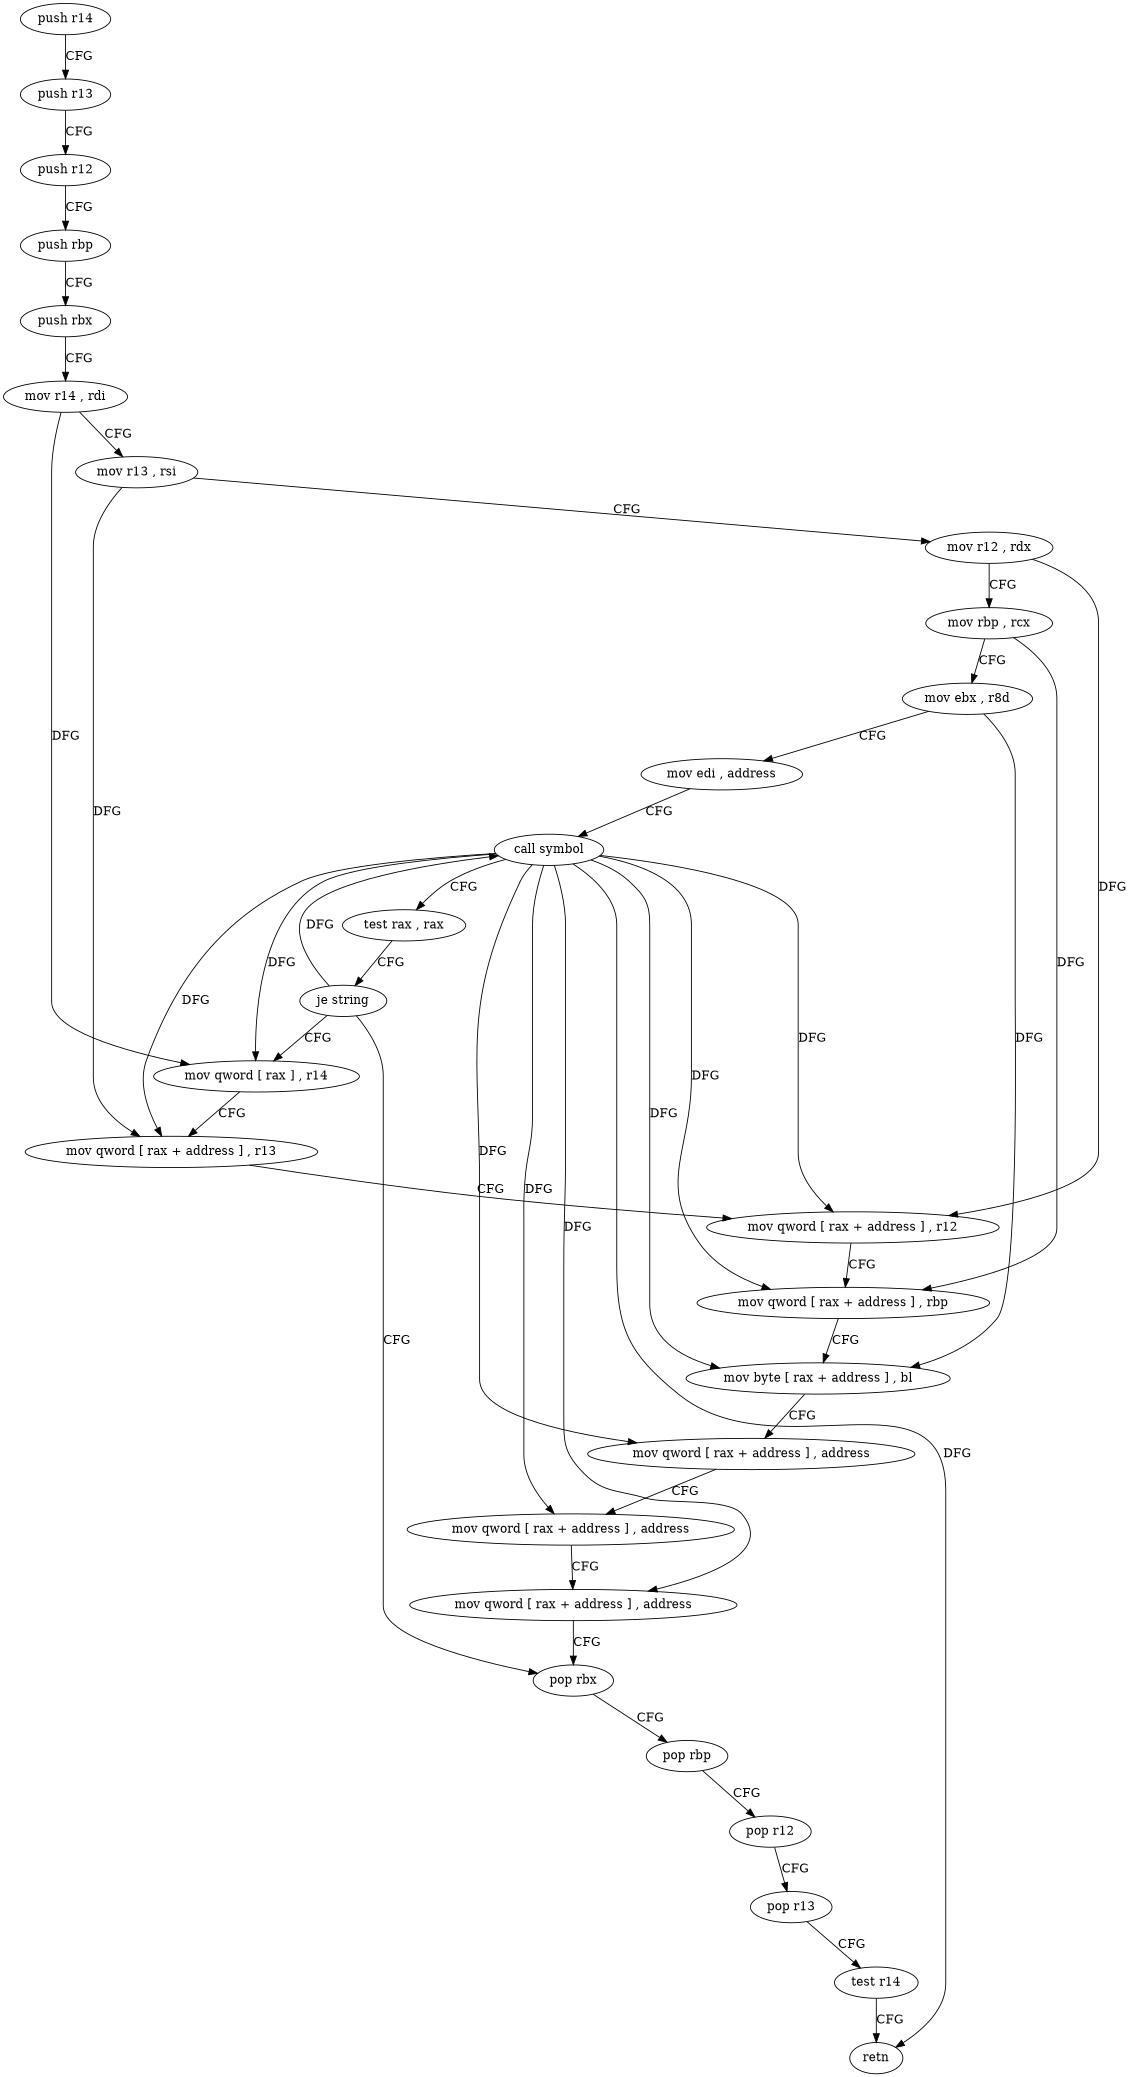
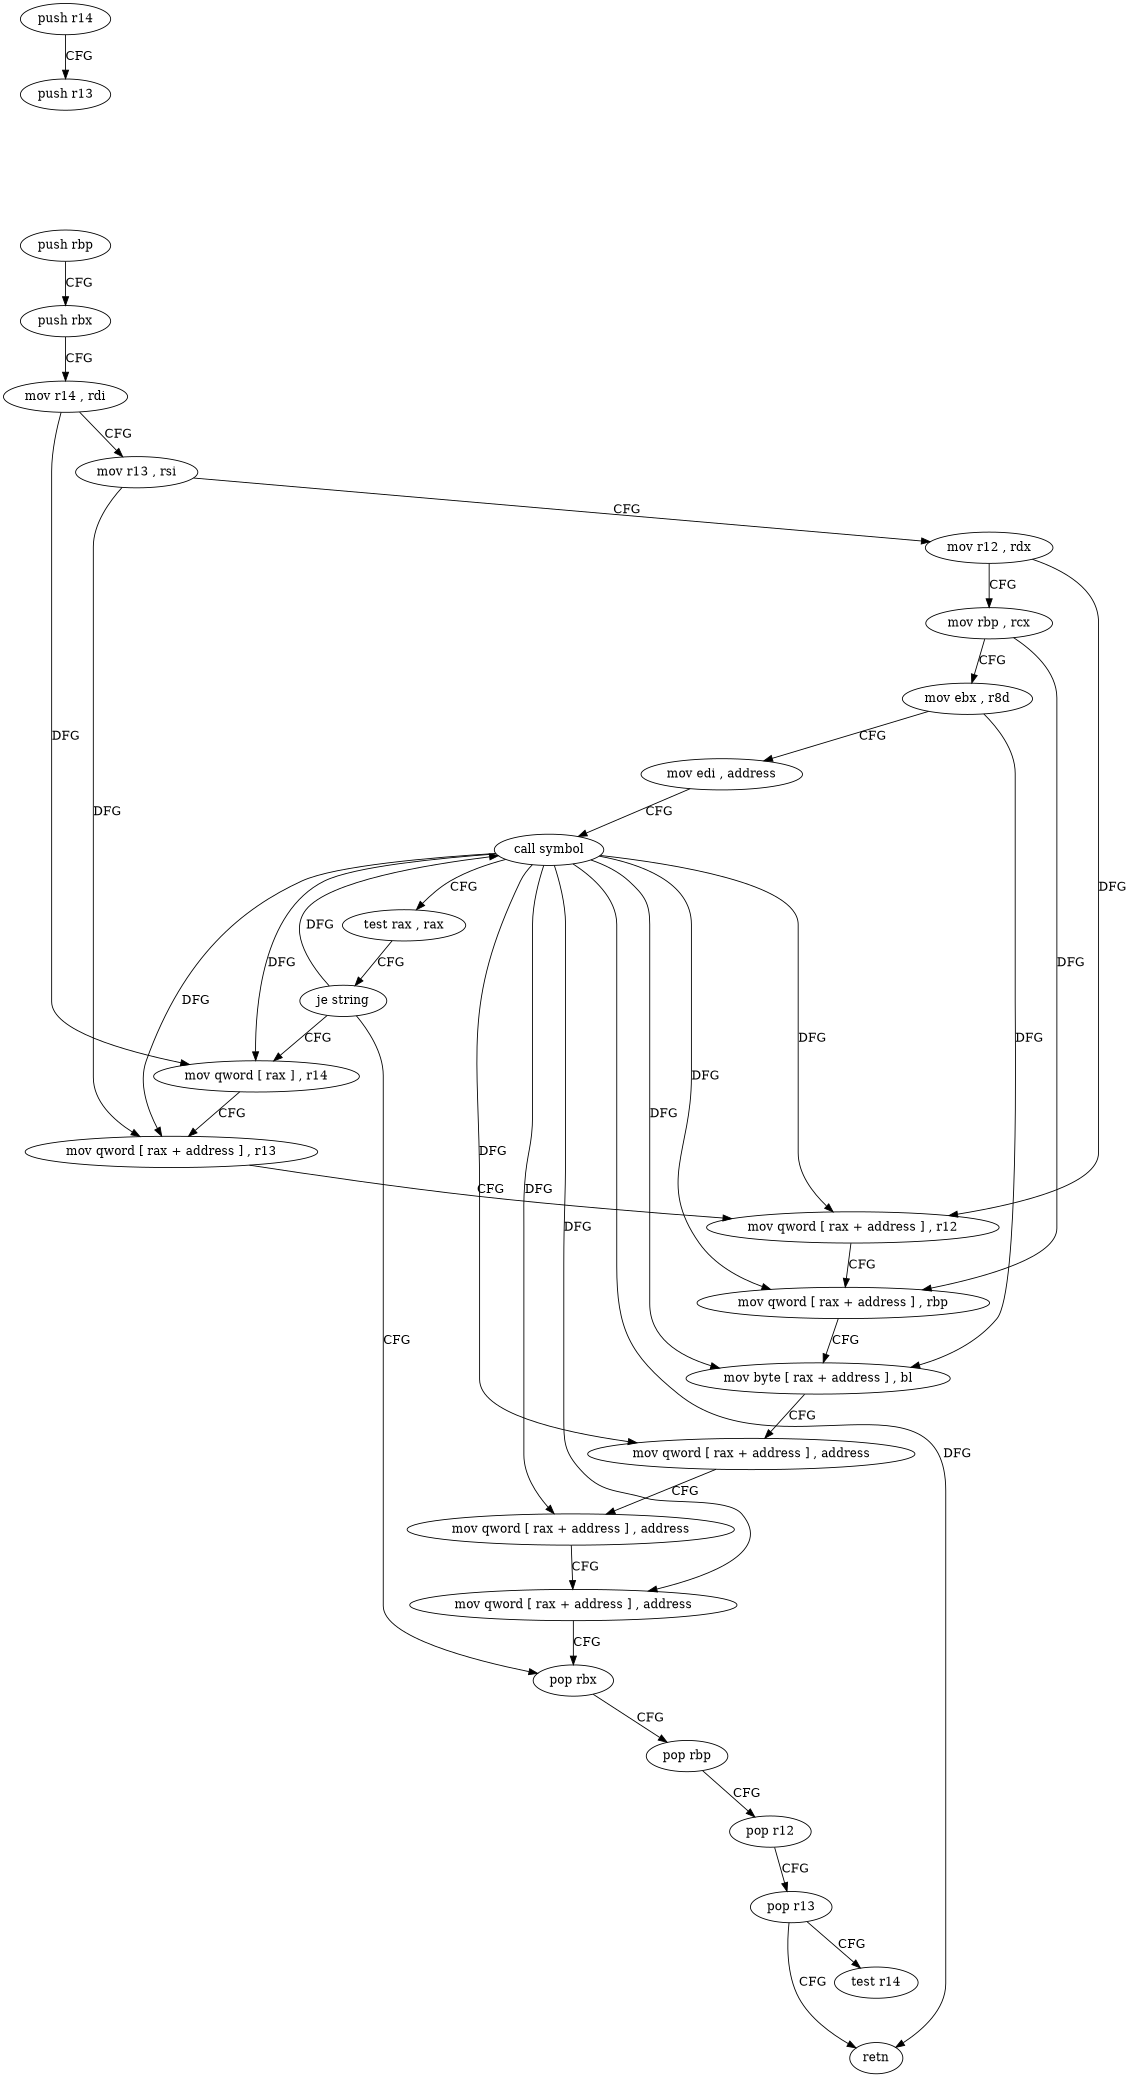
node "push r12": removed
edge "test r14" -> "retn": now "pop r13" -> "retn"
